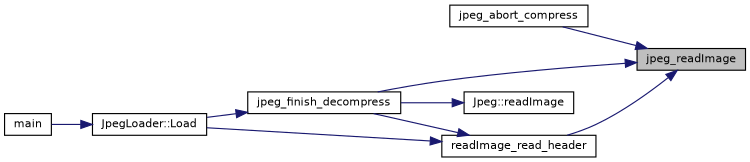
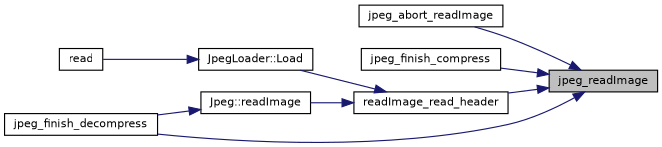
node "jpeg_abort_compress": label "jpeg_abort_compress" -> "jpeg_abort_readImage"
node "jpeg_finish_compress": added
edge "JpegLoader::Load" -> "jpeg_finish_decompress": removed
edge "jpeg_finish_decompress" -> "readImage_read_header": now "Jpeg::readImage" -> "readImage_read_header"
node "main": label "main" -> "read"
